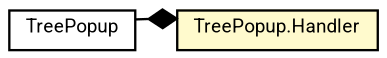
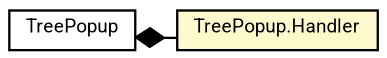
edge "TreePopup" -> "TreePopup.Handler": reversed
